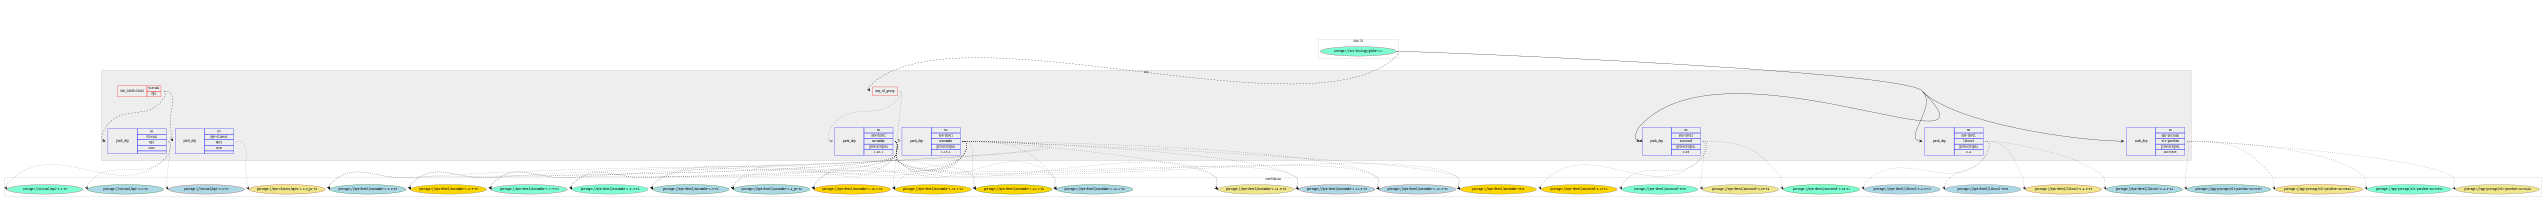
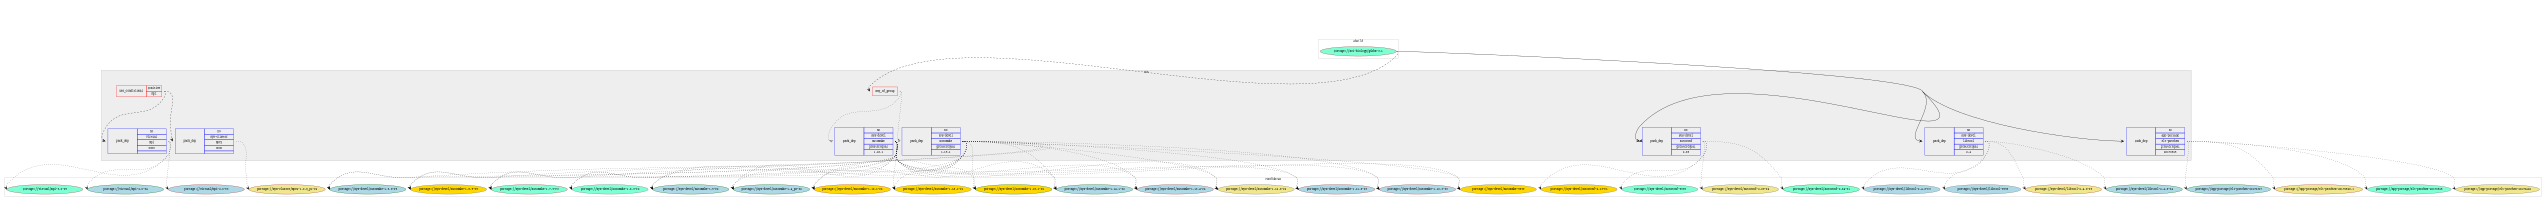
node "use_conditional": text "virtual" -> "positive"
node "portage://sys-devel/automake-1.13.4-r2": added
